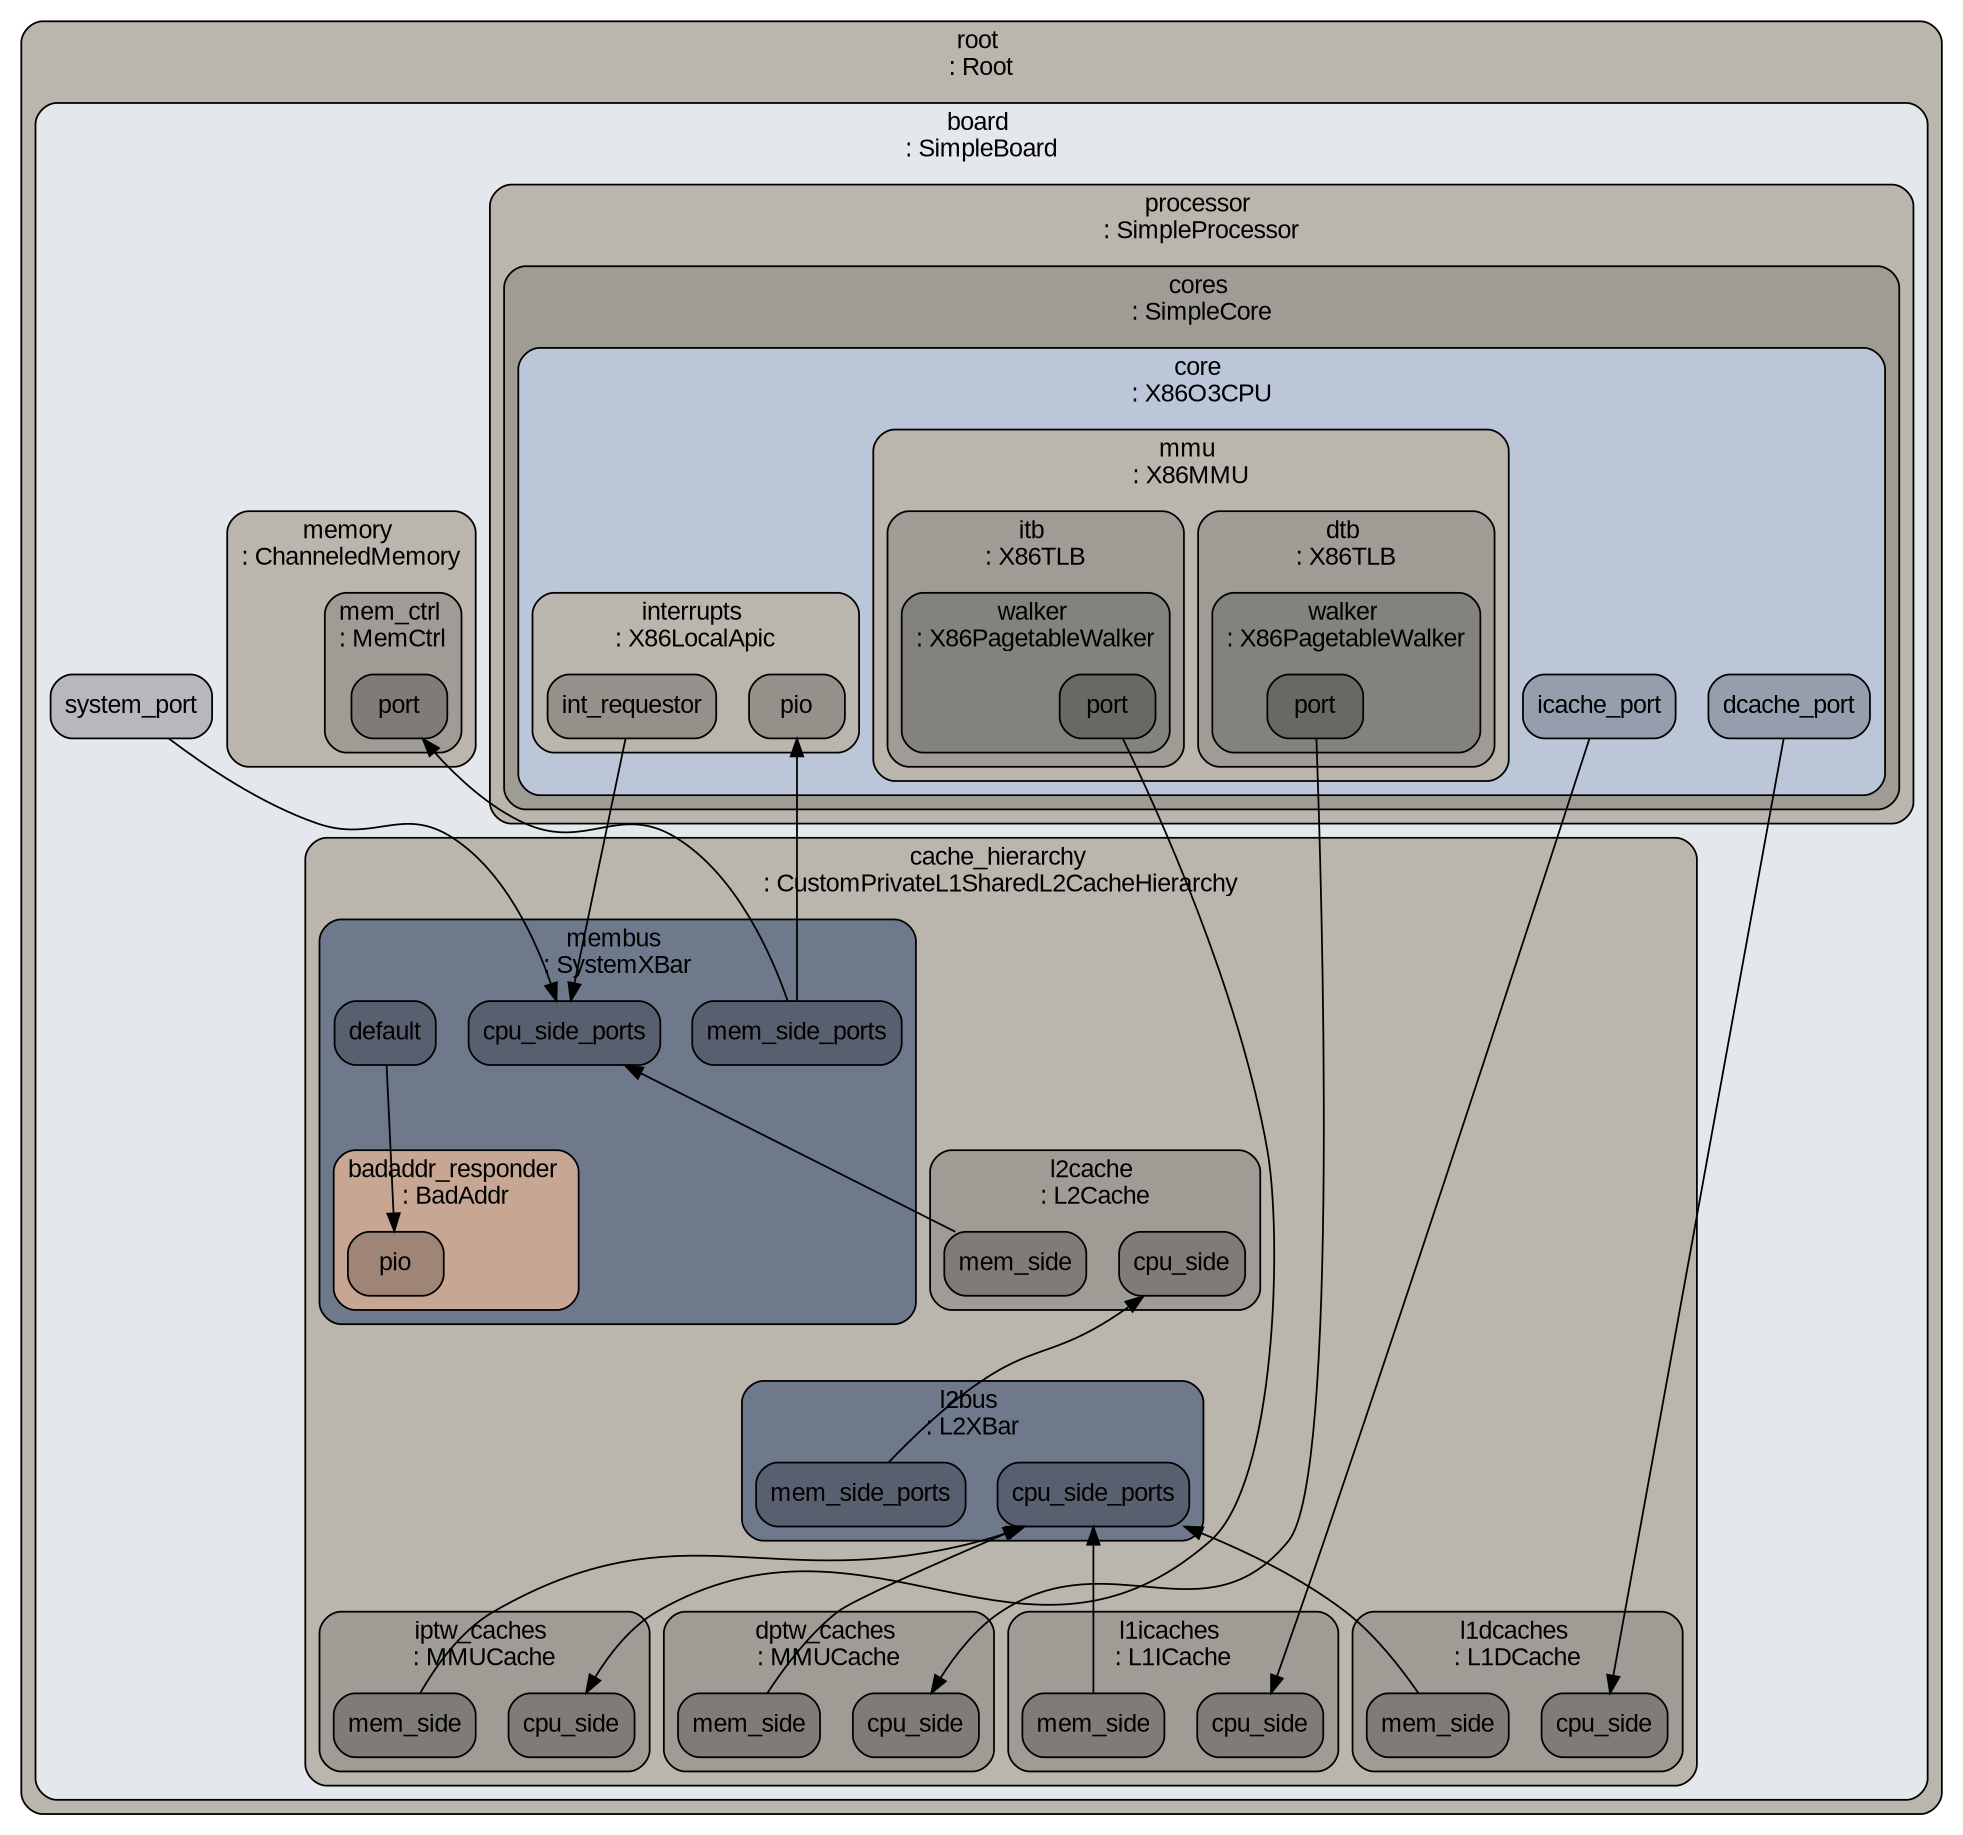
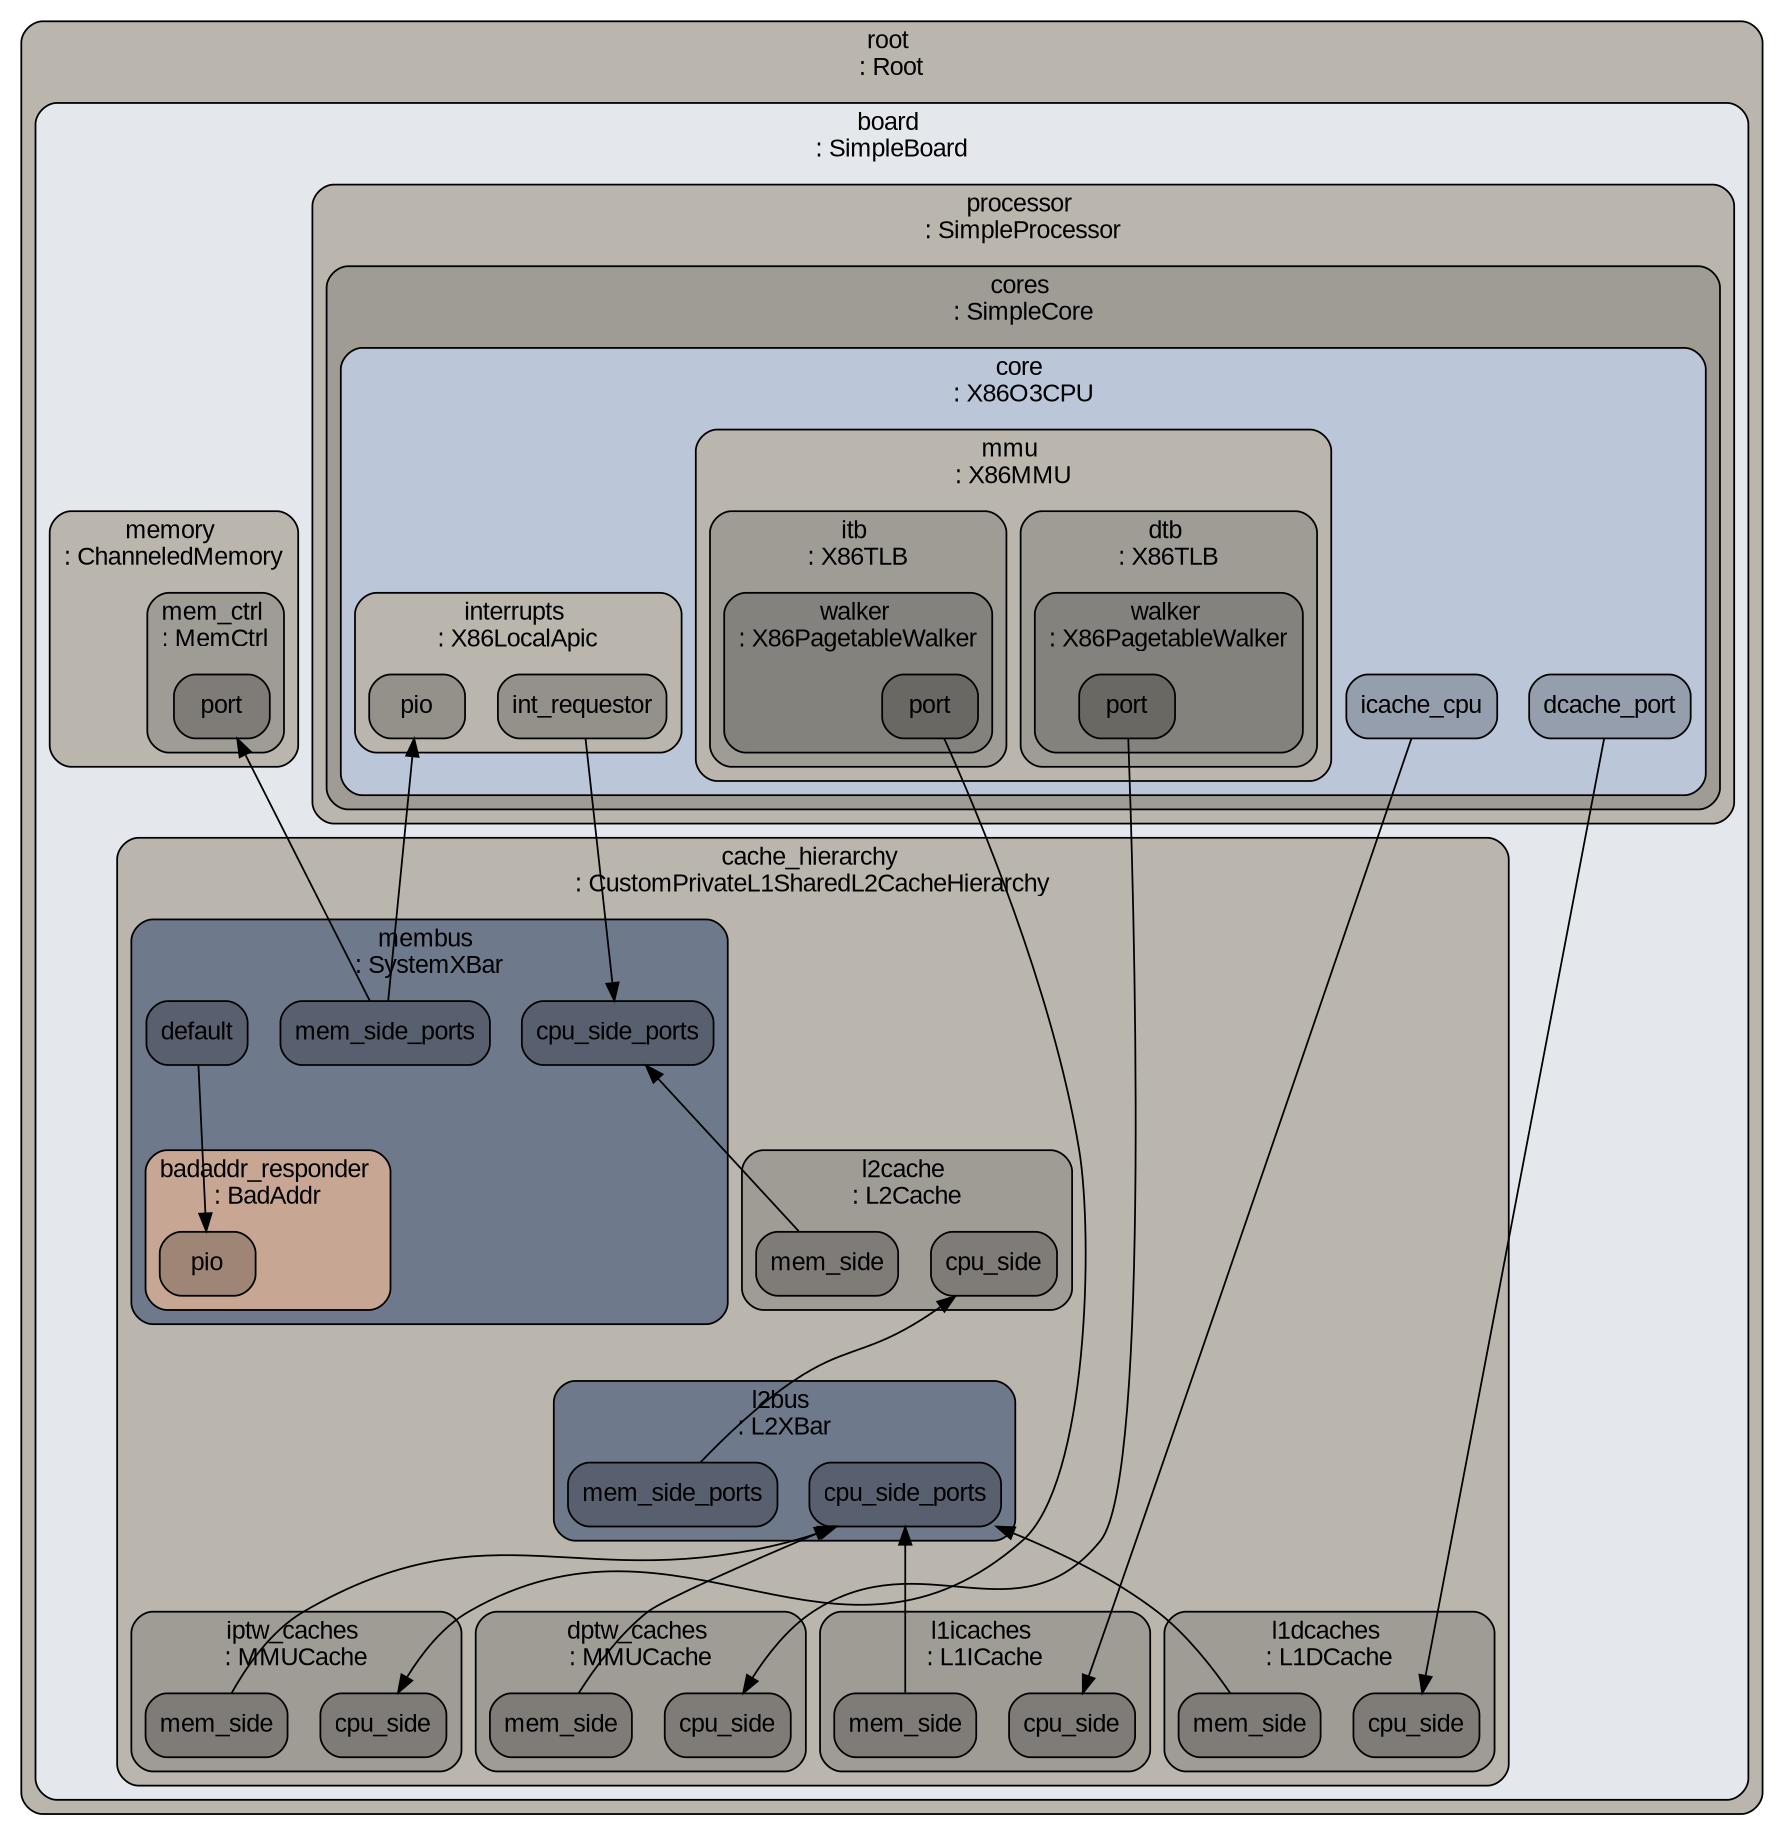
node "system_port": removed
node "icache_port": label "icache_port" -> "icache_cpu"
